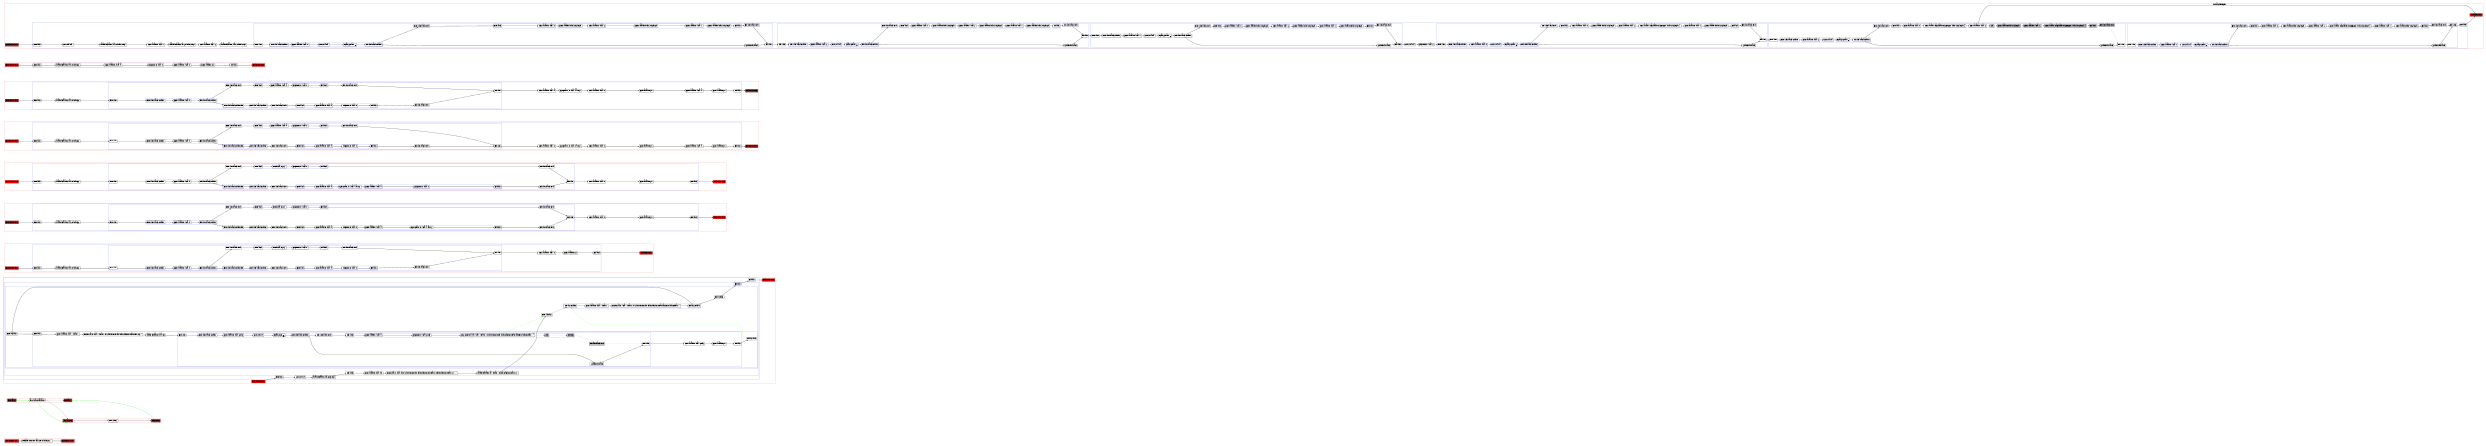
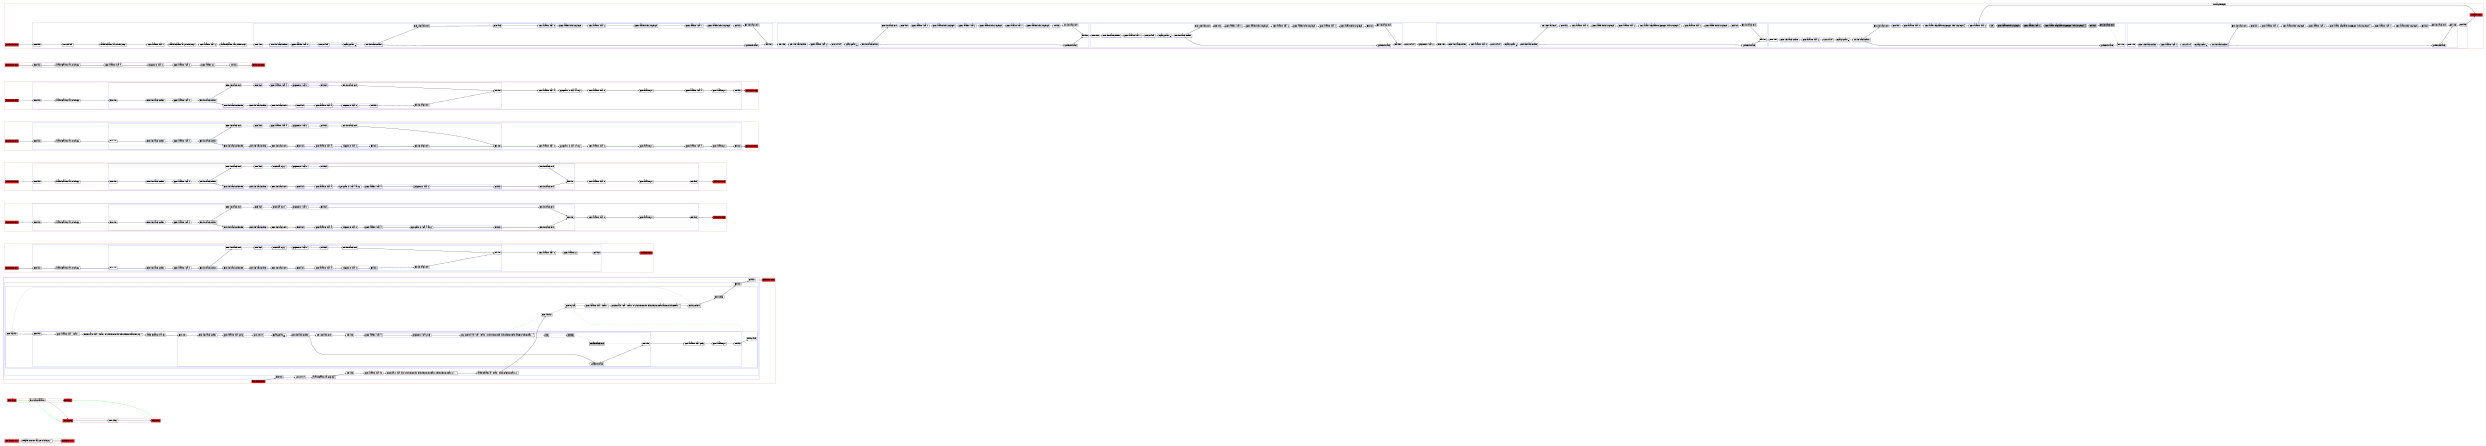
edge "Exit loop condition" -> "Enter loop block": style solid -> dotted
node "Enter loop condition": label "Enter loop condition" -> "Enter loop local"
node "Equality super ==": label "Equality super ==" -> "Equality operator =="
